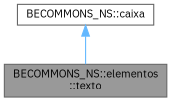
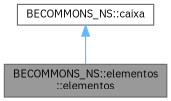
node "BECOMMONS_NS::elementos ::texto": label "BECOMMONS_NS::elementos ::texto" -> "BECOMMONS_NS::elementos ::elementos"
